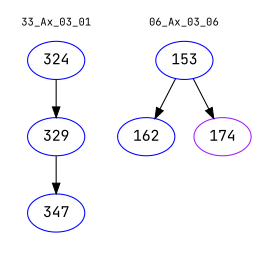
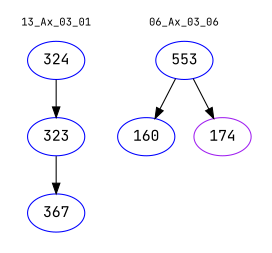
cluster "33_Ax_03_01": label "33_Ax_03_01" -> "13_Ax_03_01"
node "153": label "153" -> "553"
node "329": label "329" -> "323"
node "162": label "162" -> "160"
node "347": label "347" -> "367"
